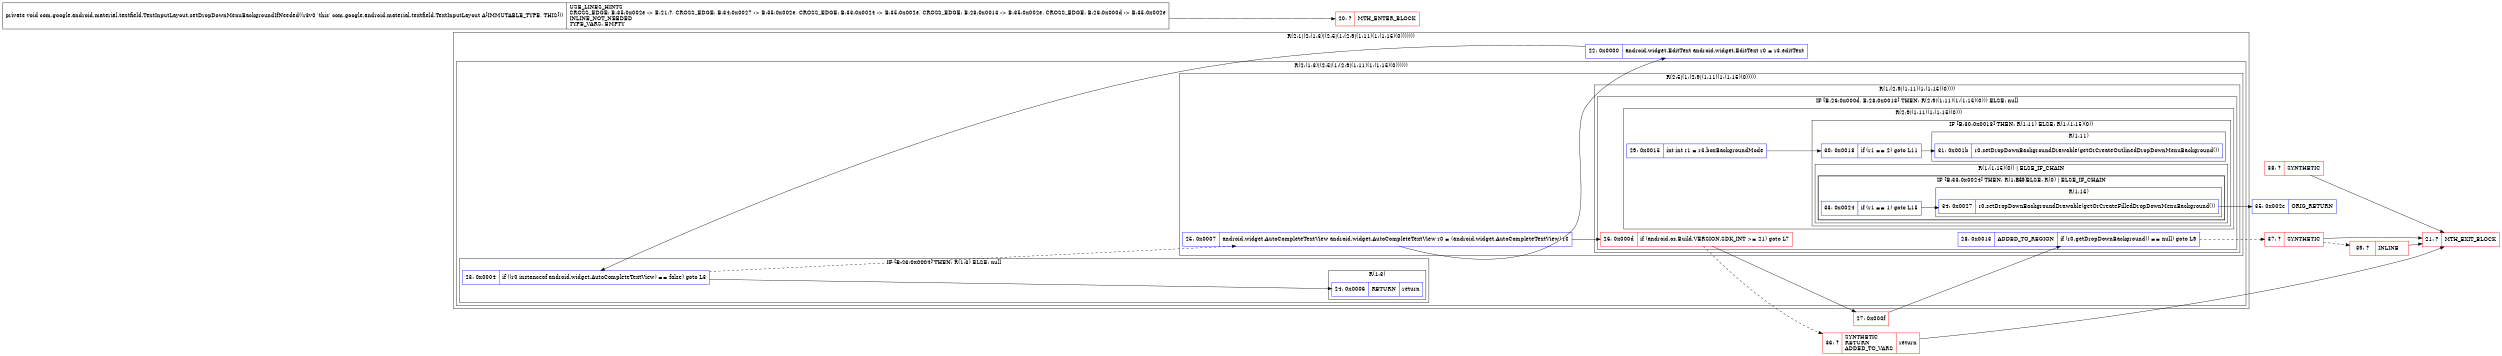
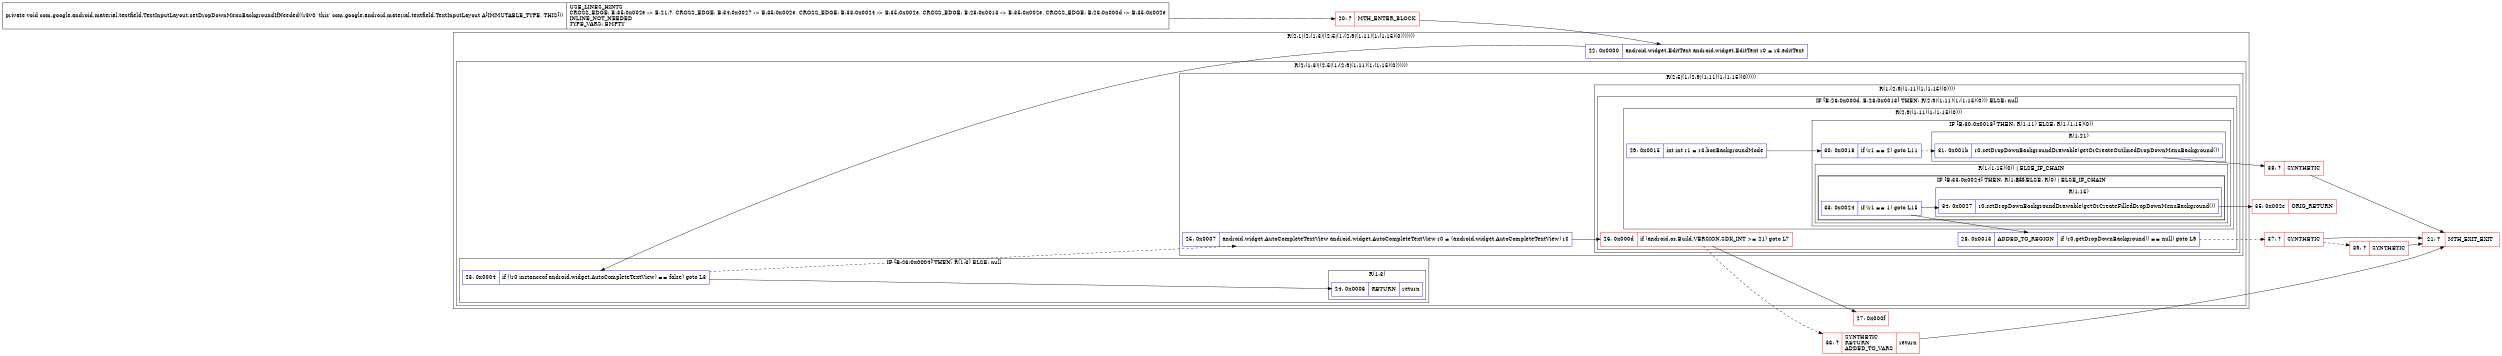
cluster "R(1:11)": label "R(1:11)" -> "R(1:21)"
edge "30: 0x0018" -> "31: 0x001b": style solid -> dashed
edge "31: 0x001b" -> "38: ?": added
node "35: 0x002e": color blue -> red
edge "25: 0x0007" -> "22: 0x0000": now "20: ?" -> "22: 0x0000"
node "21: ?": text "MTH_EXIT_BLOCK" -> "MTH_EXIT_EXIT"
node "39: ?": text "INLINE" -> "SYNTHETIC"
edge "27: 0x000f" -> "28: 0x0013": now "33: 0x0024" -> "28: 0x0013"
